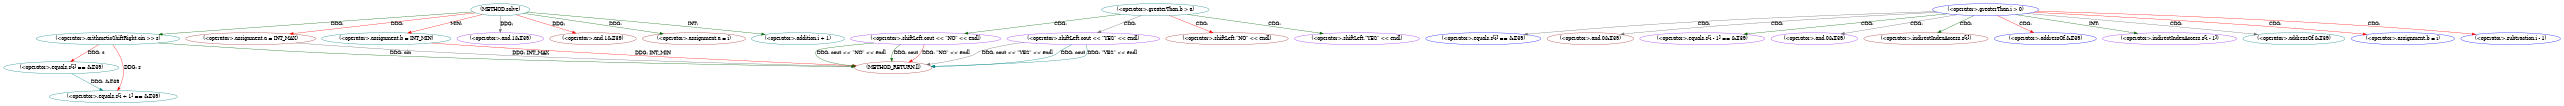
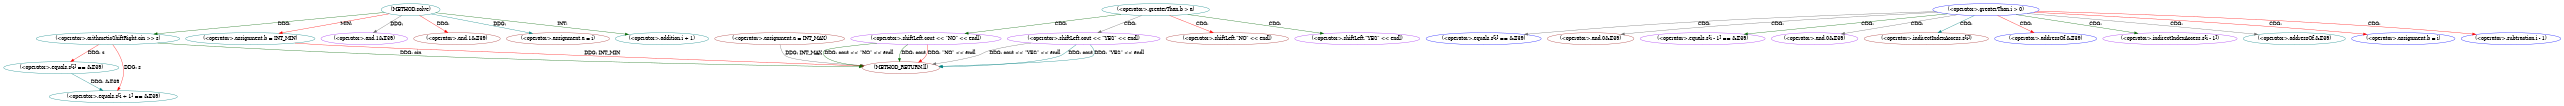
edge "(METHOD,solve)" -> "(<operator>.assignment,a = INT_MAX)": removed, label "DDG:"
edge "(METHOD,solve)" -> "(<operator>.assignment,a = i)": color darkgreen -> teal
edge "(<operator>.greaterThan,i > 0)" -> "(<operator>.indirectIndexAccess,s[i])": color darkgreen -> teal
edge "(<operator>.greaterThan,i > 0)" -> "(<operator>.indirectIndexAccess,s[i - 1])": label "INT: " -> "CDG: "
